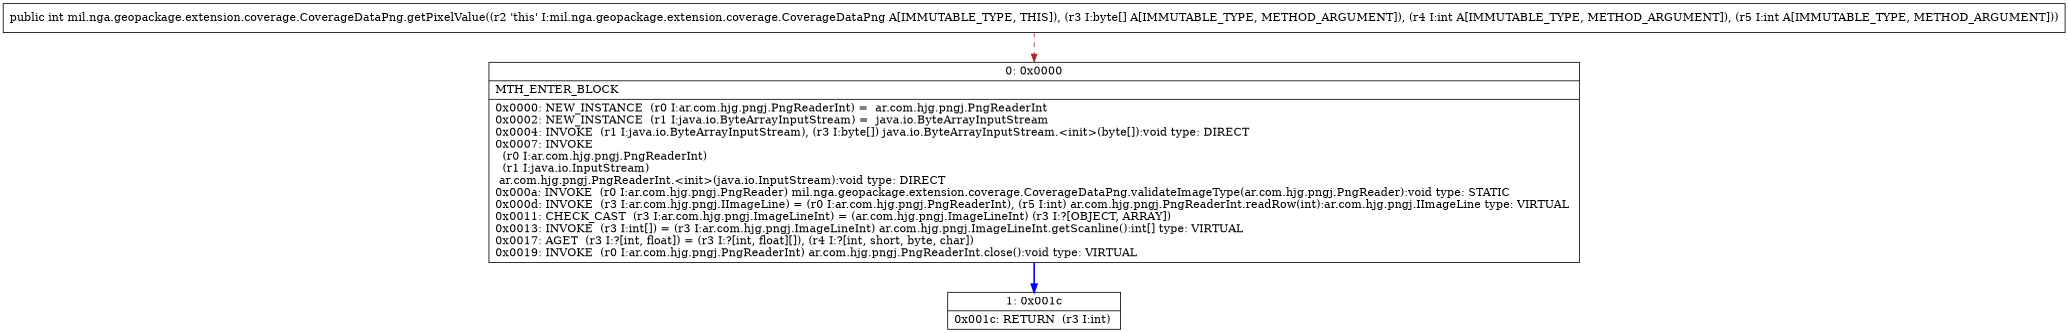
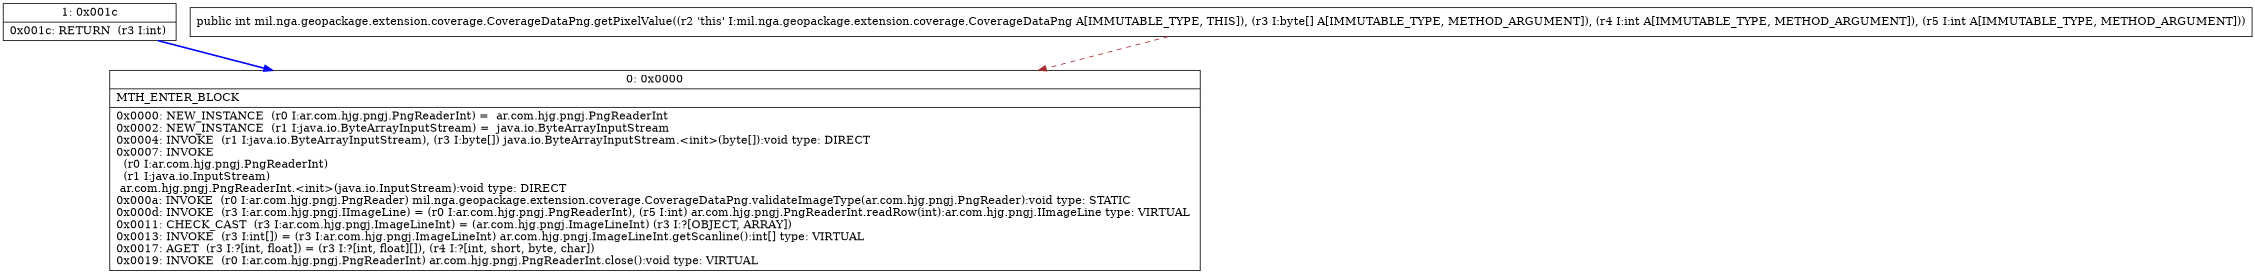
edge "0: 0x0000" -> "1: 0x001c": reversed
